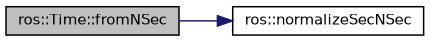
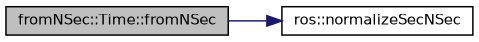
node "ros::Time::fromNSec": label "ros::Time::fromNSec" -> "fromNSec::Time::fromNSec"
